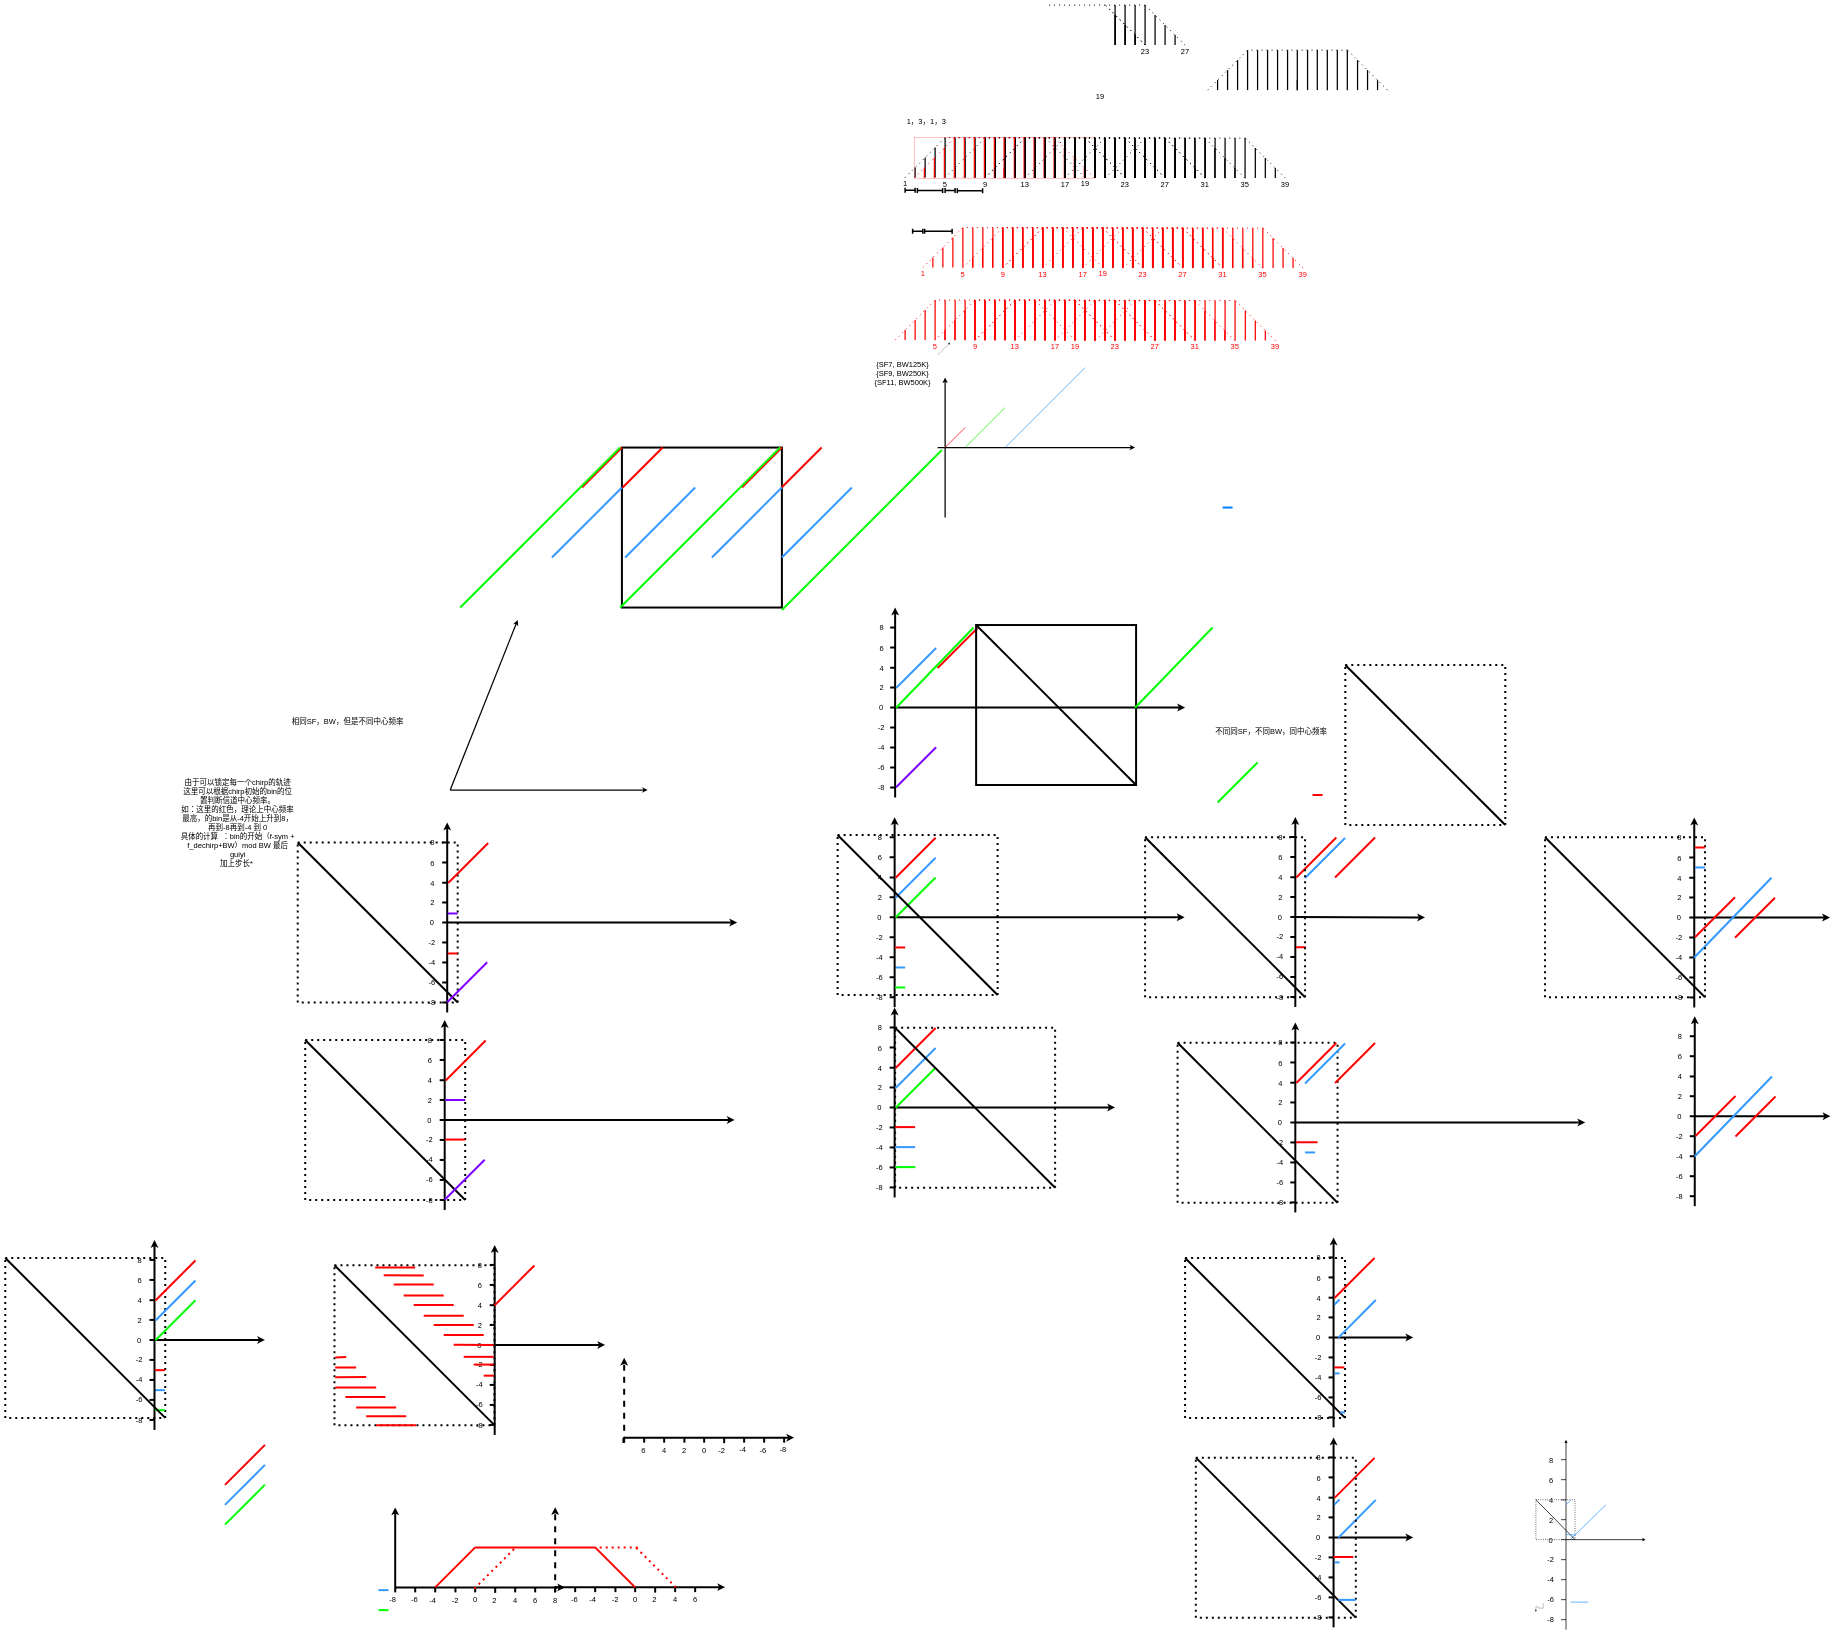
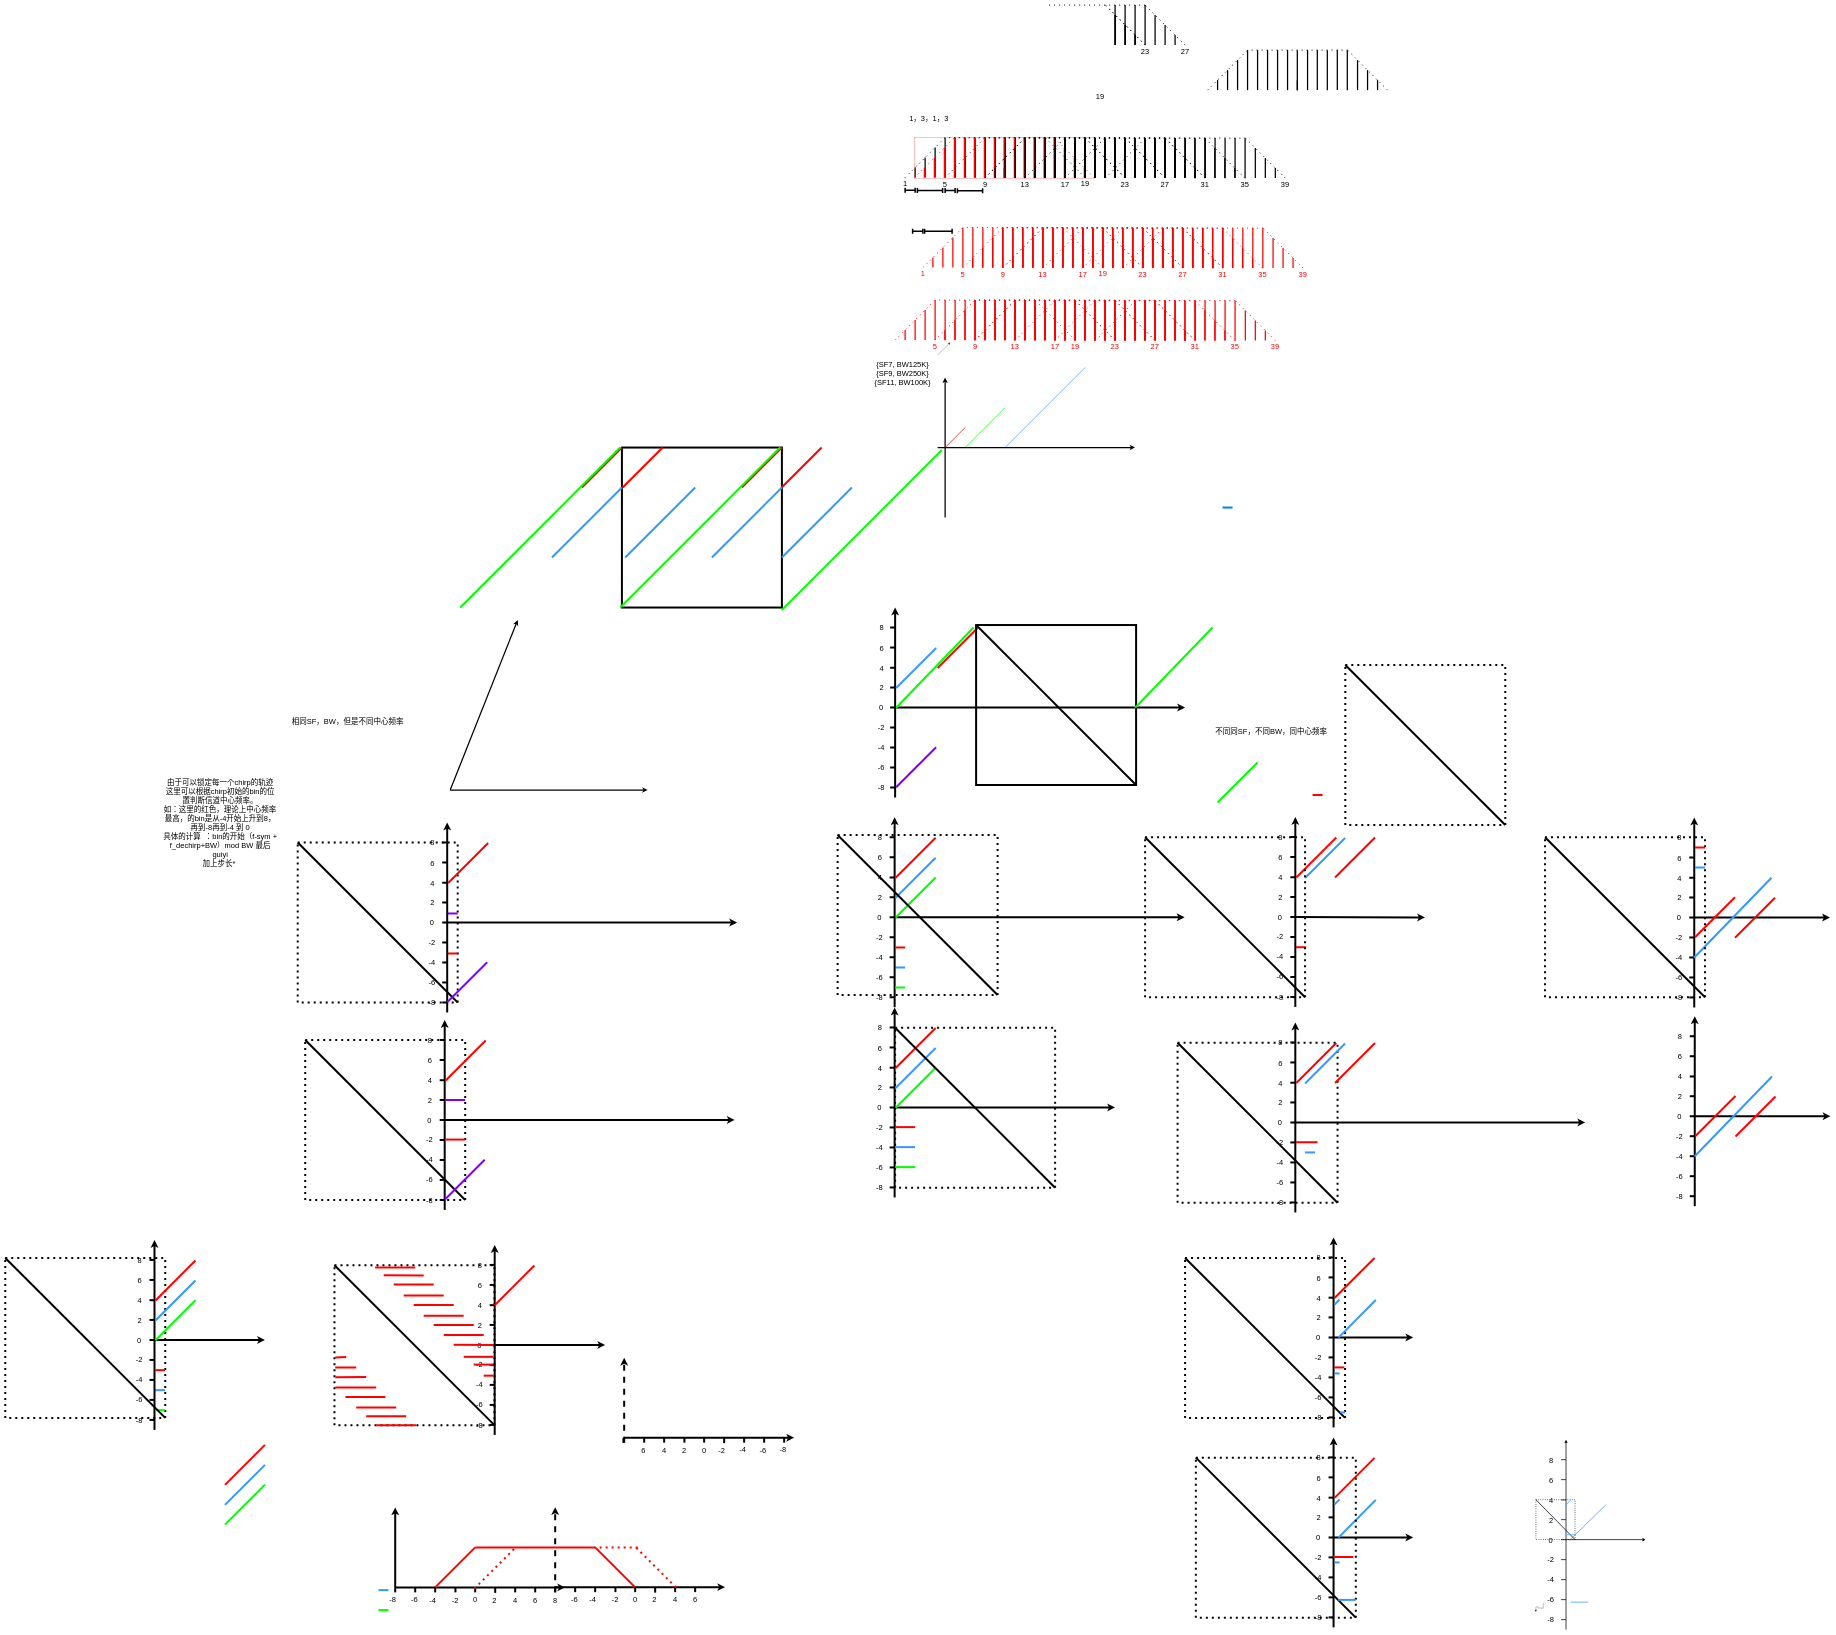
node "1，3，1，3": moved (926, 121) -> (929, 119)
node "{SF7, BW125K} {SF9, BW250K} {SF11, BW500K}": label "{SF7, BW125K} {SF9, BW250K} {SF11, BW500K}" -> "{SF7, BW125K} {SF9, BW250K} {SF11, BW100K}"
node "由于可以锁定每一个chirp的轨迹 这里可以根据chirp初始的bin的位置判断信道中心频率。 如：这里的红色，理论上中心频率最高，的bin是从-4开始上升到8，再到-8再到-4 到 0 具体的计算 ：bin的开始（f-sym + f_dechirp+BW）mod BW 最后guiyi 加上步长*": moved (238, 823) -> (220, 823)
